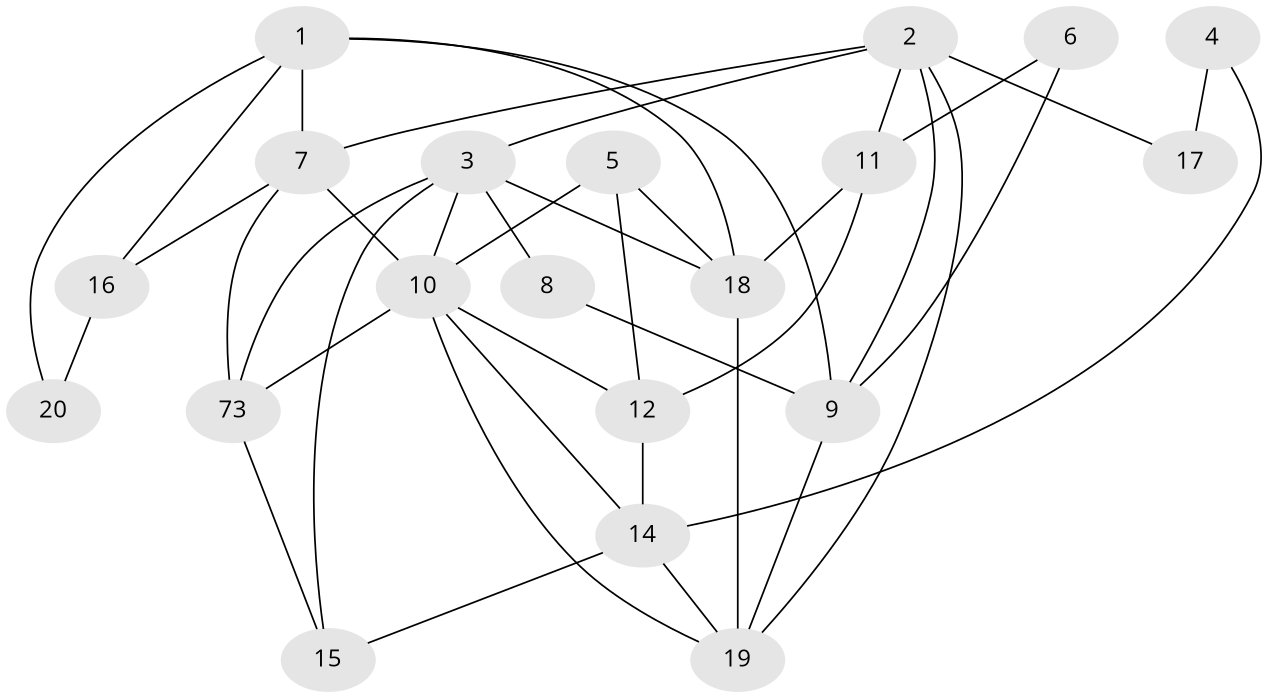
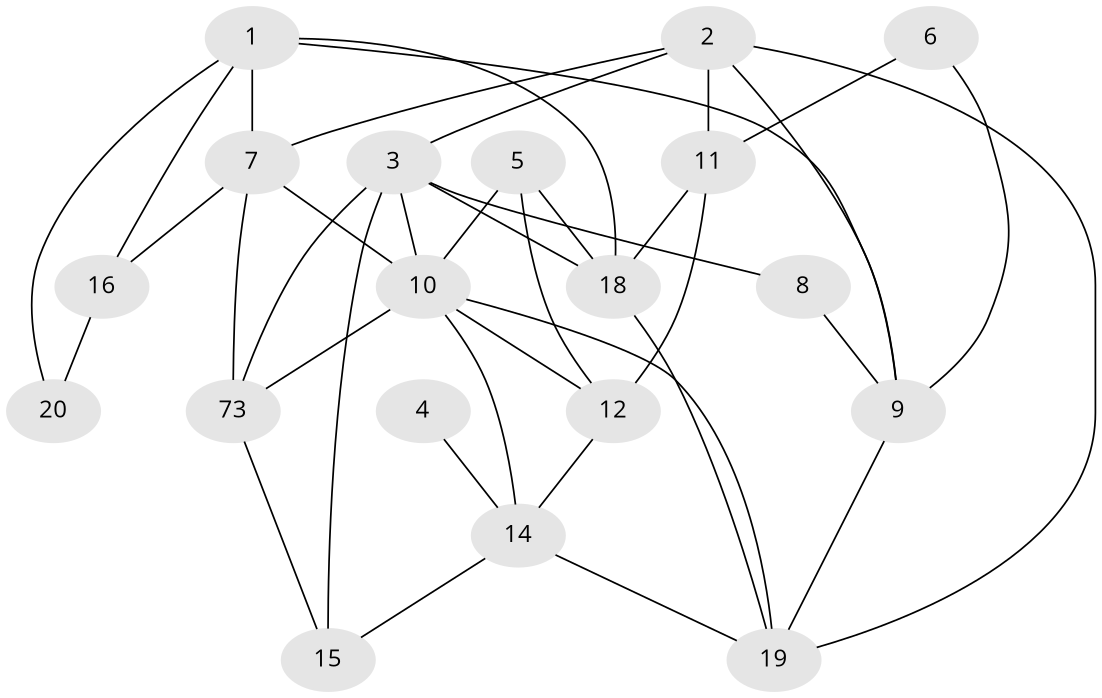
node "17": removed
